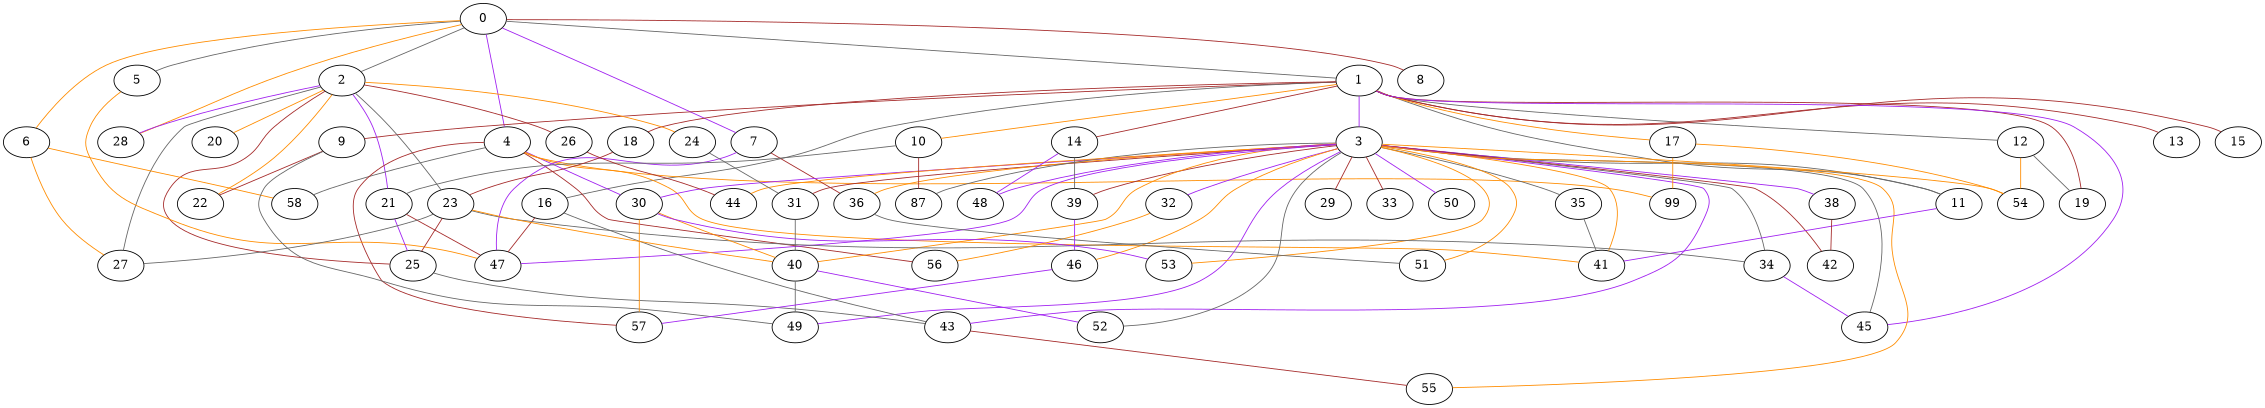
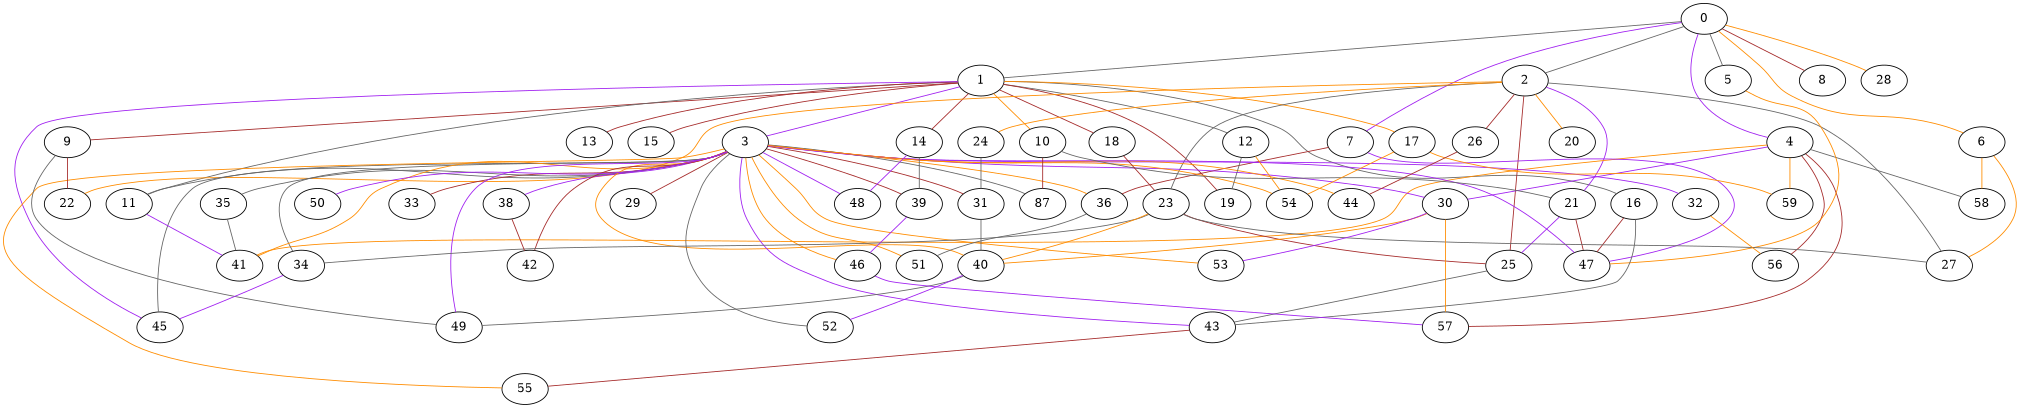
edge "2" -- "28": removed
node "99": label "99" -> "59"
